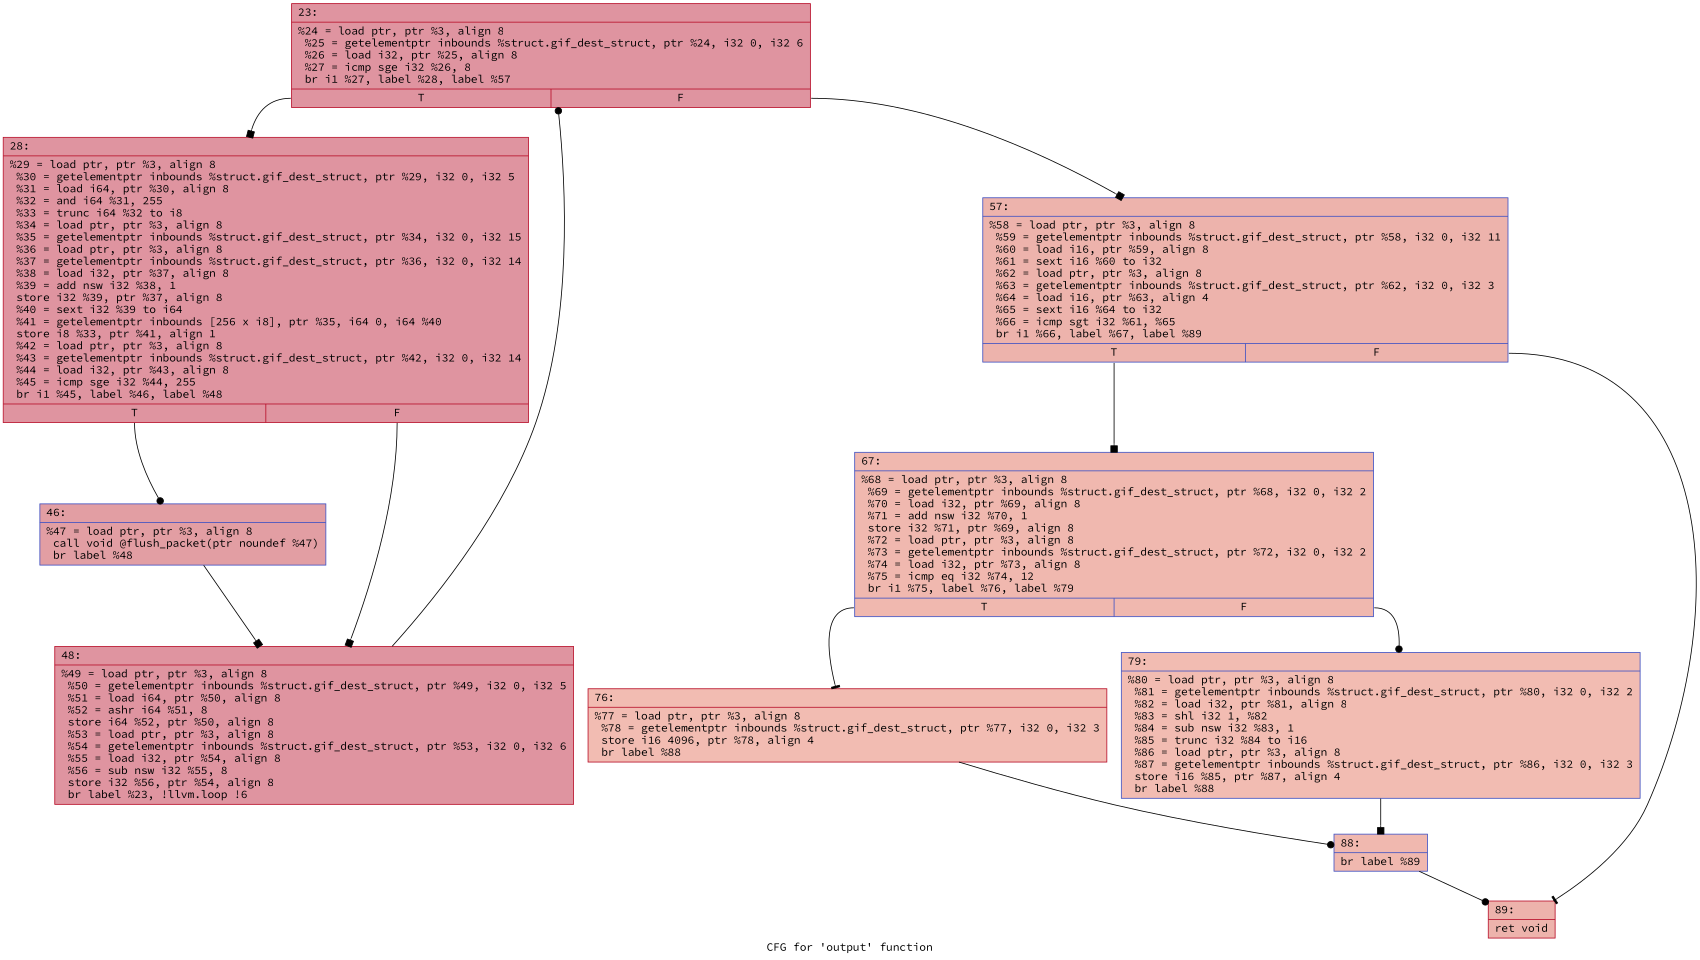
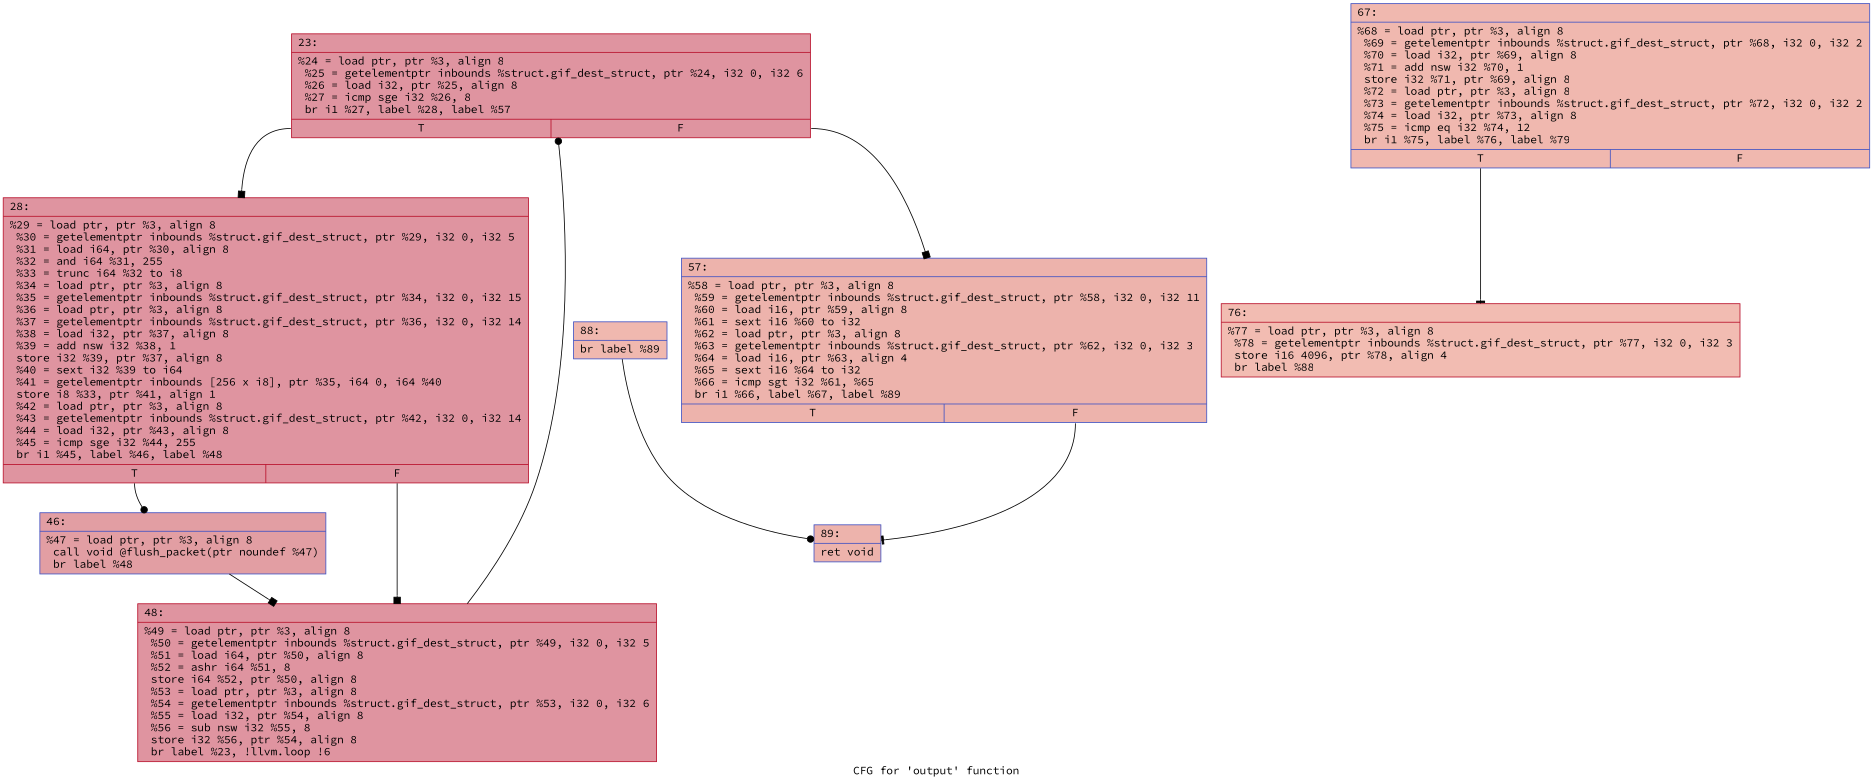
edge "57:" -> "67:": removed
node "79:": removed
edge "76:" -> "88:": removed
node "89:": color #b70d28ff -> #3d50c3ff
